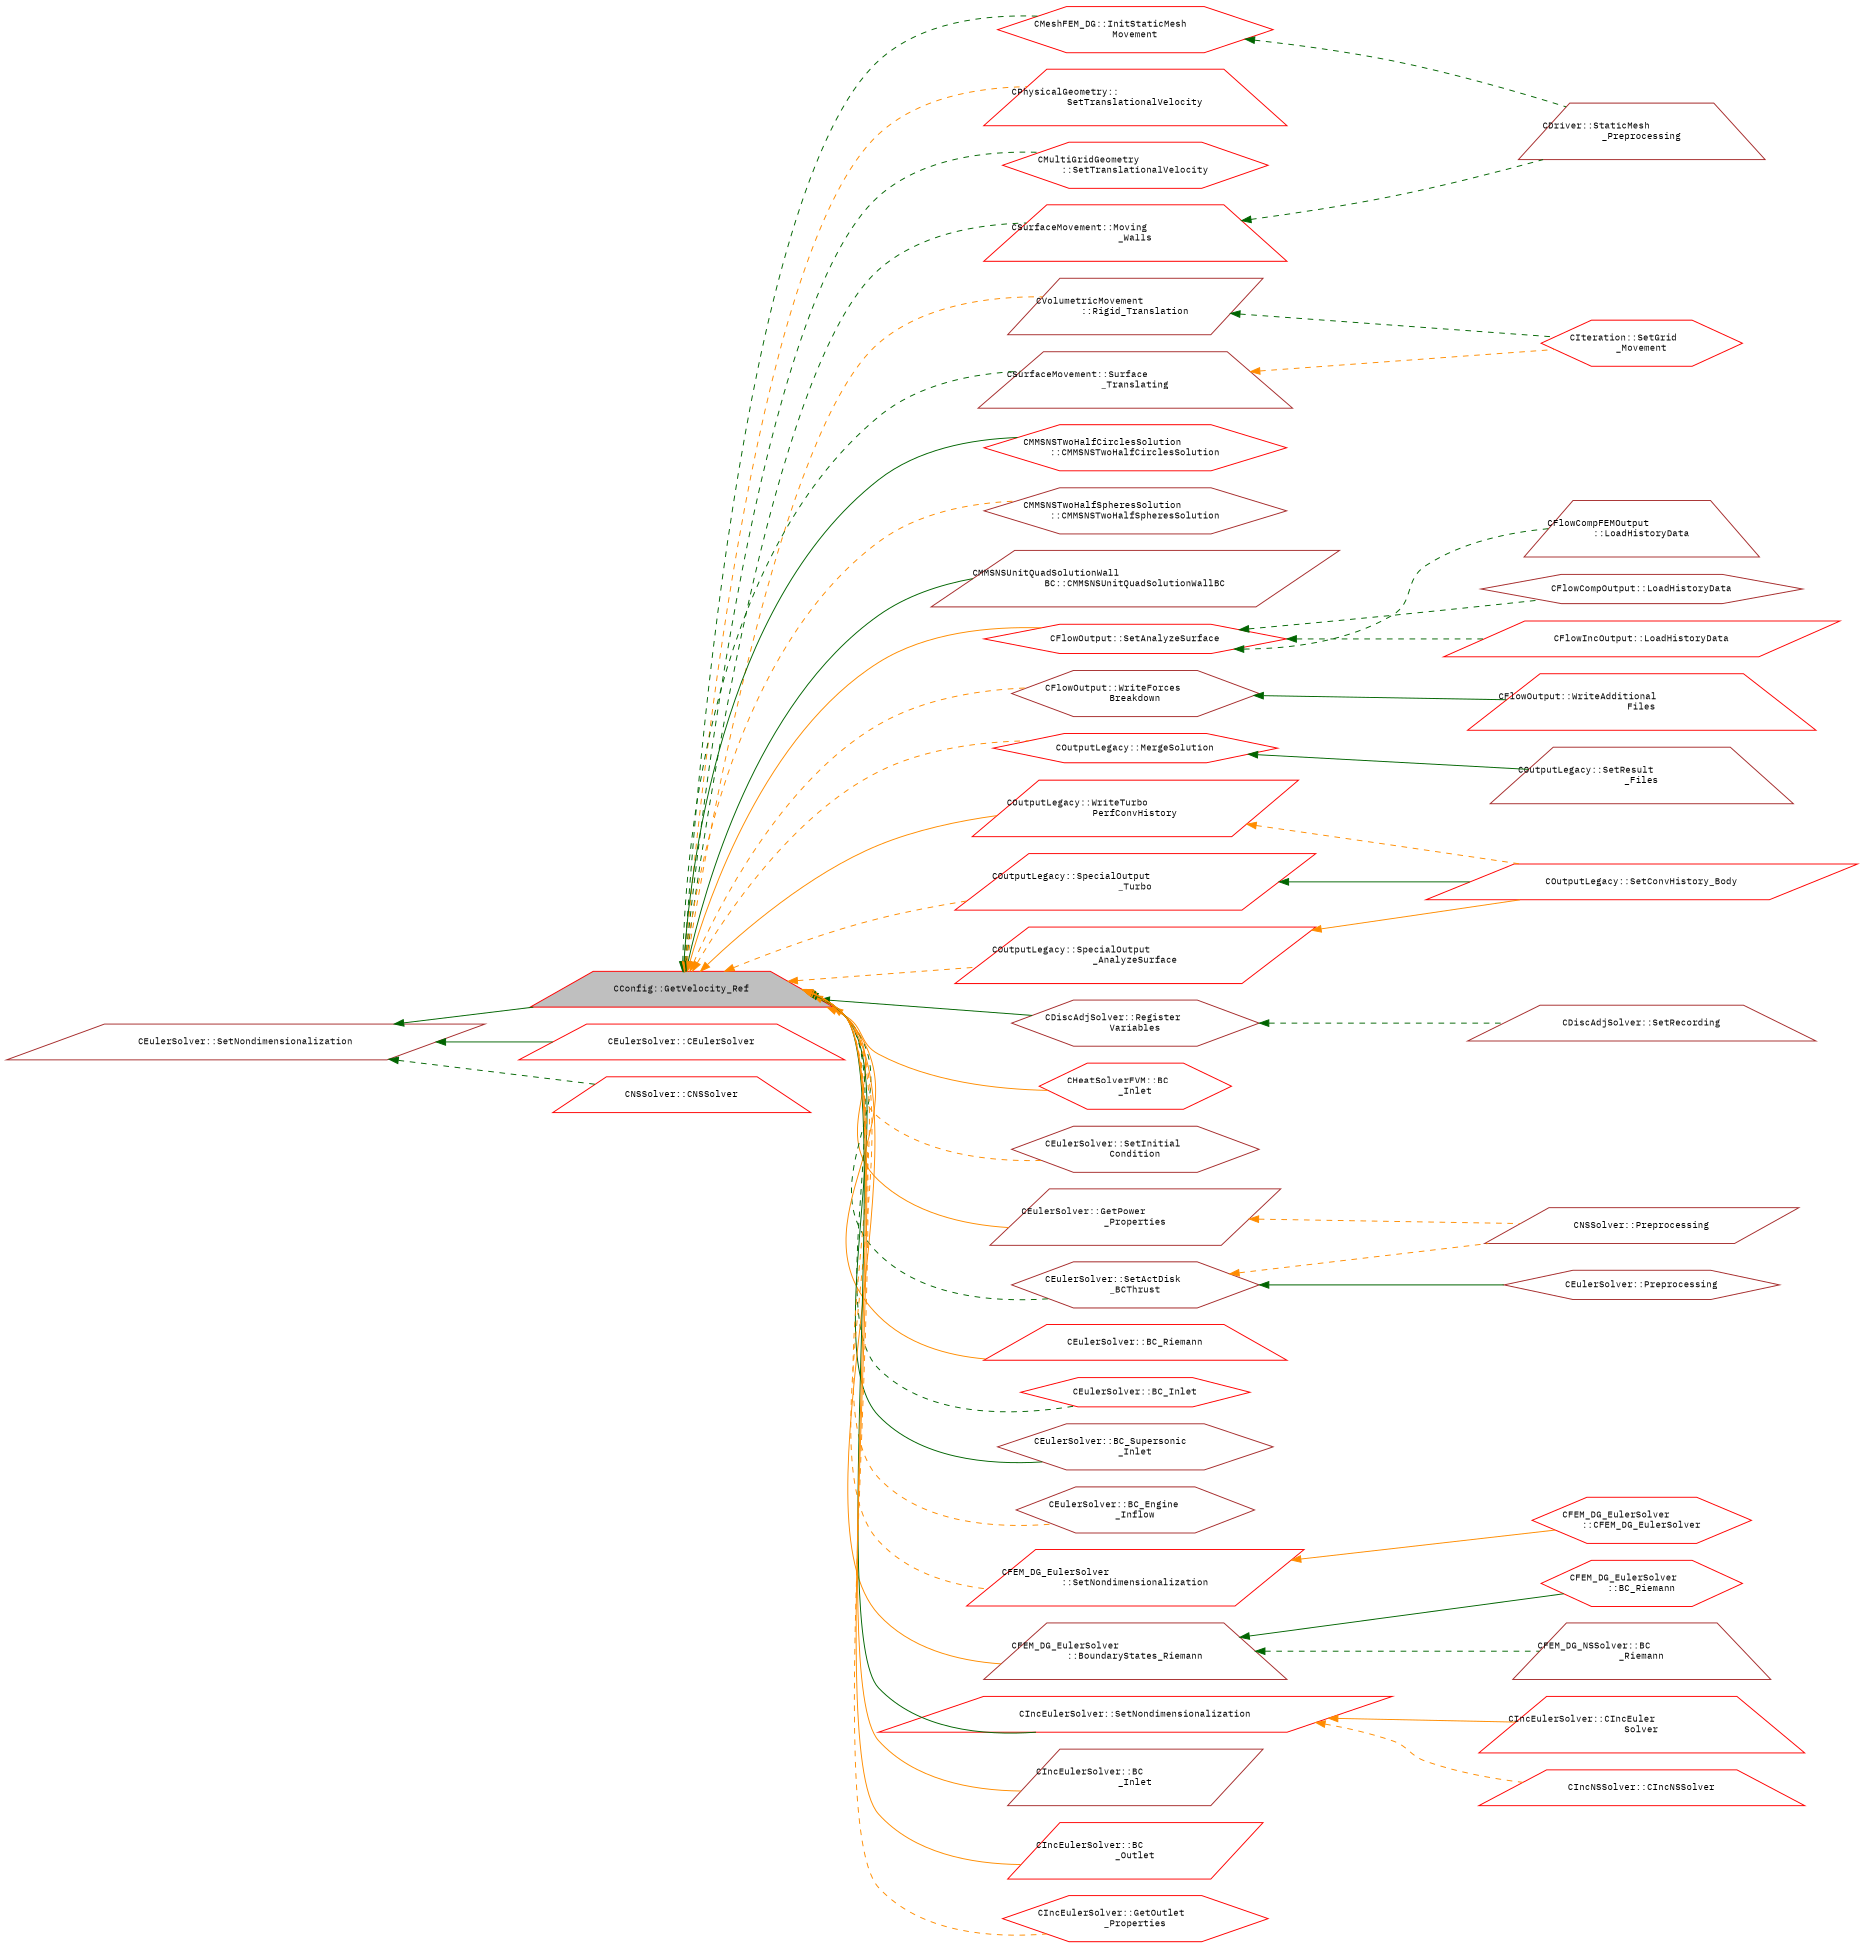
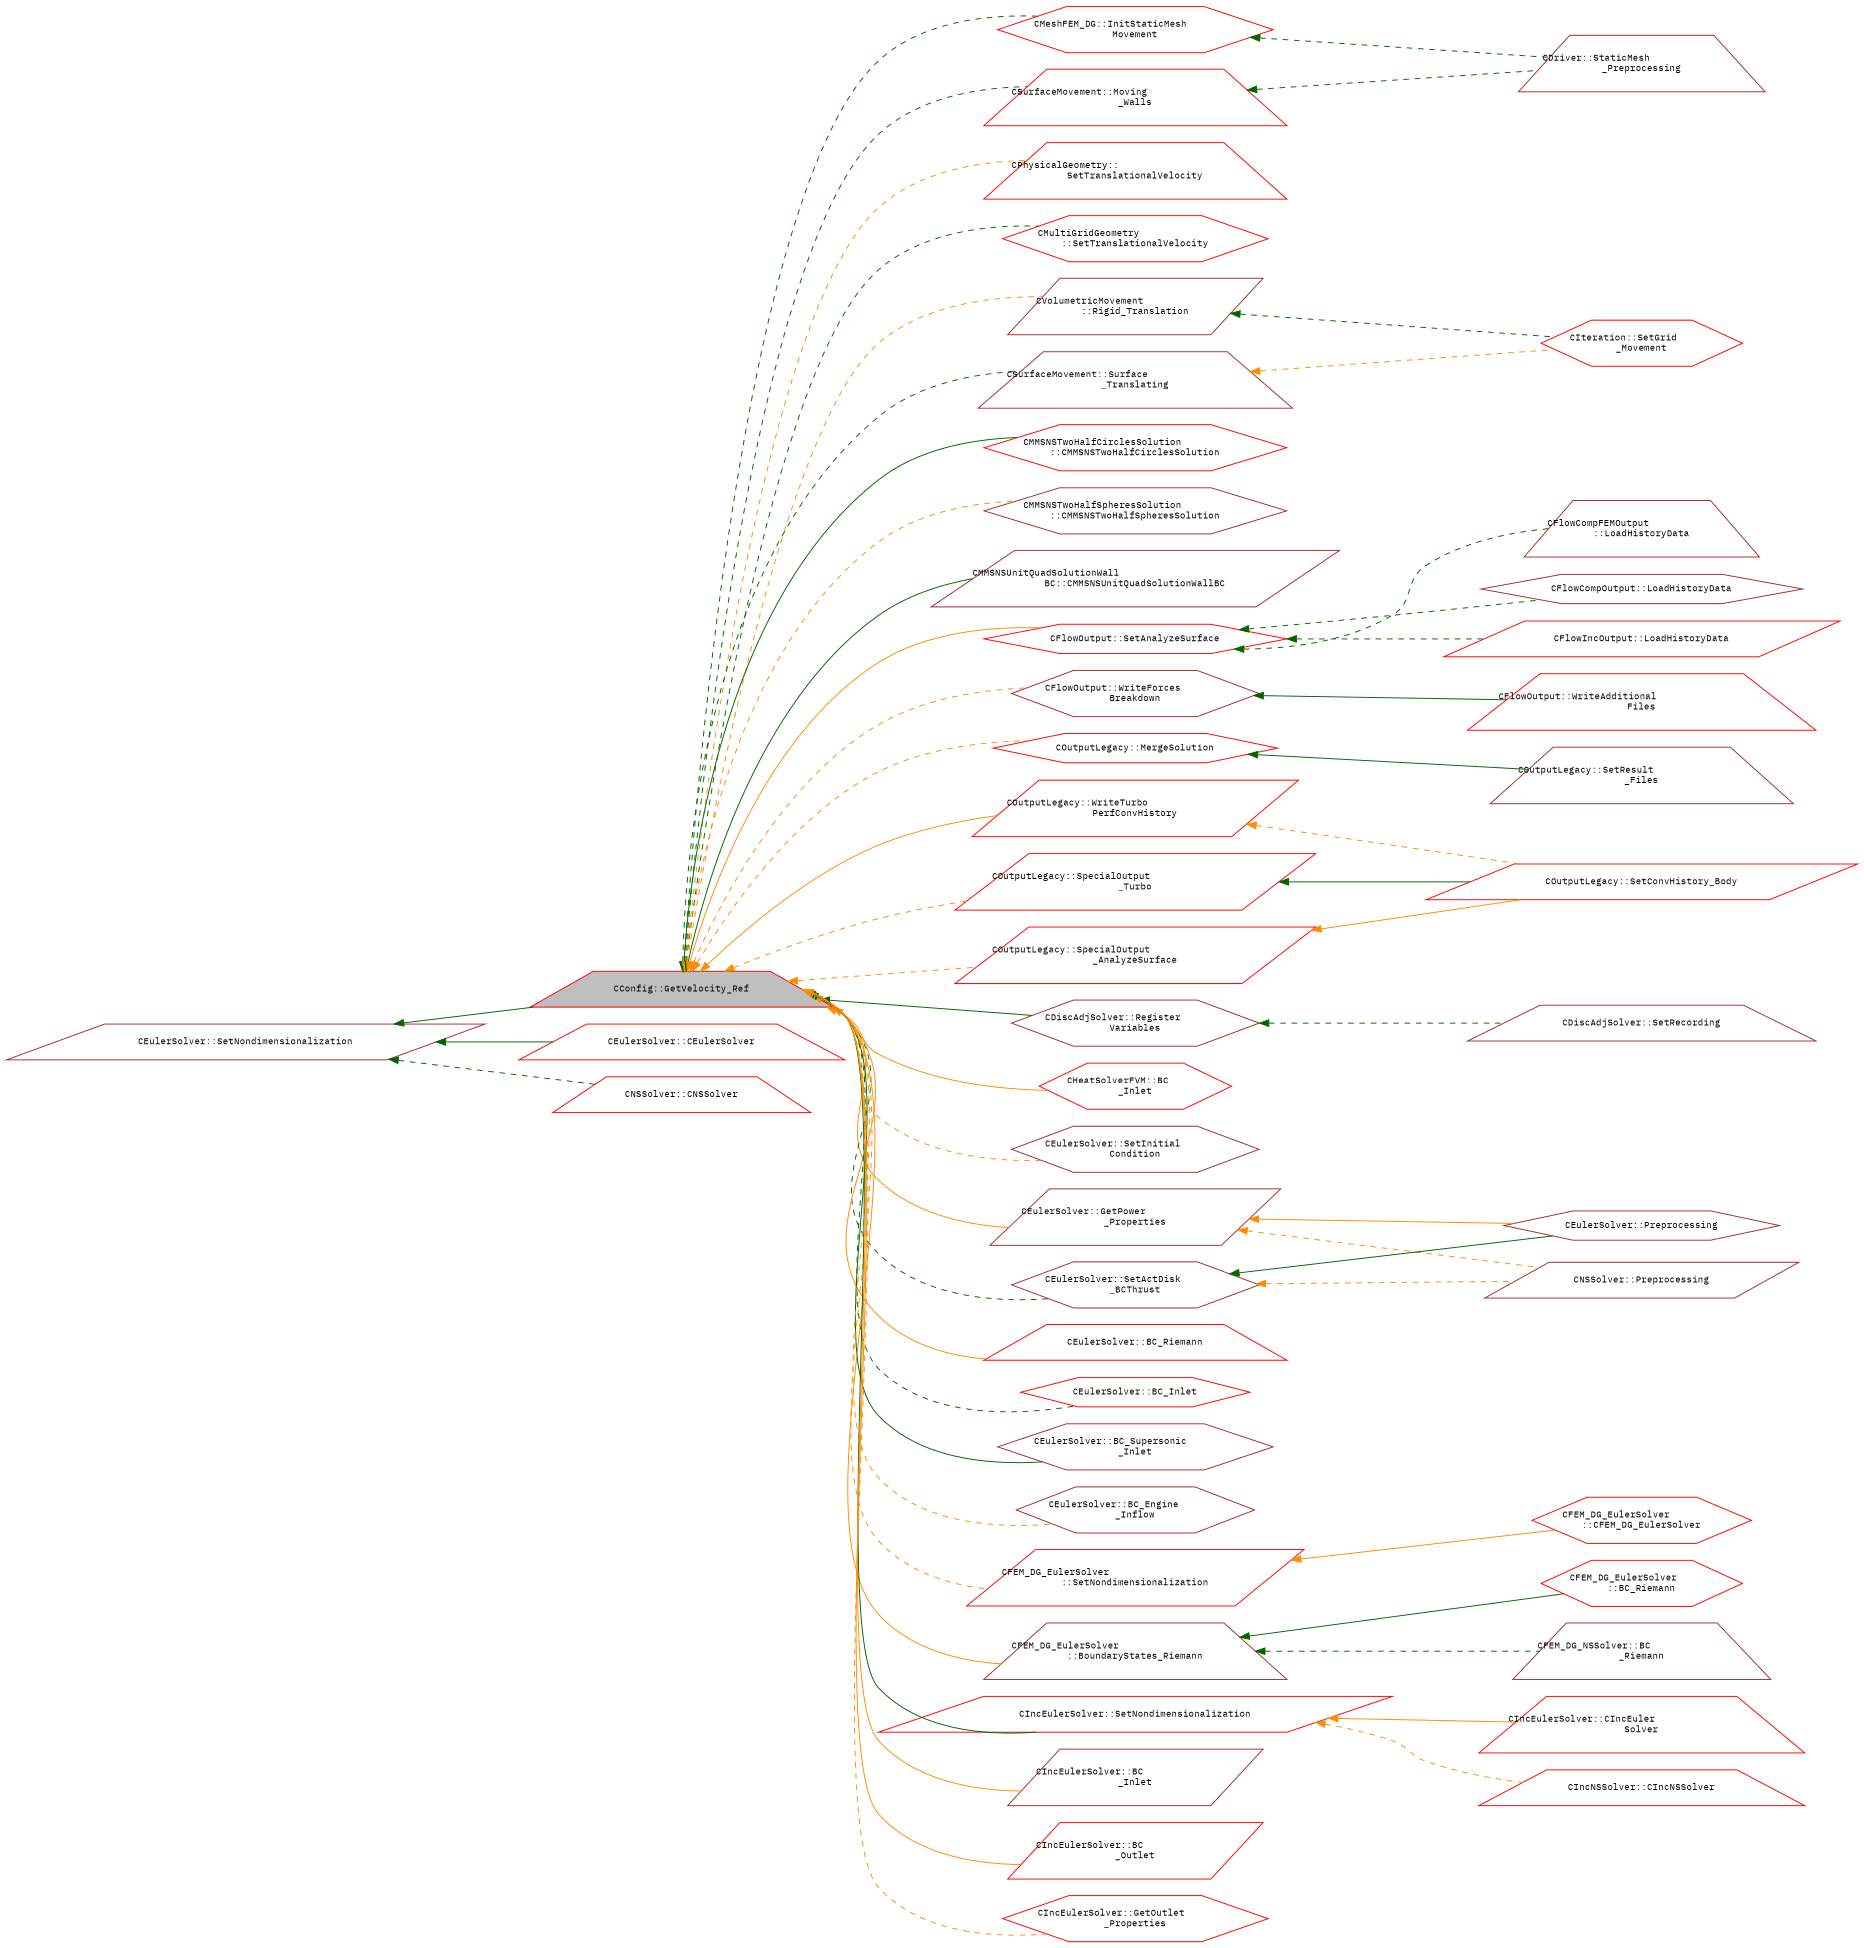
edge "CEulerSolver::Preprocessing" -> "CEulerSolver::GetPower _Properties": added
